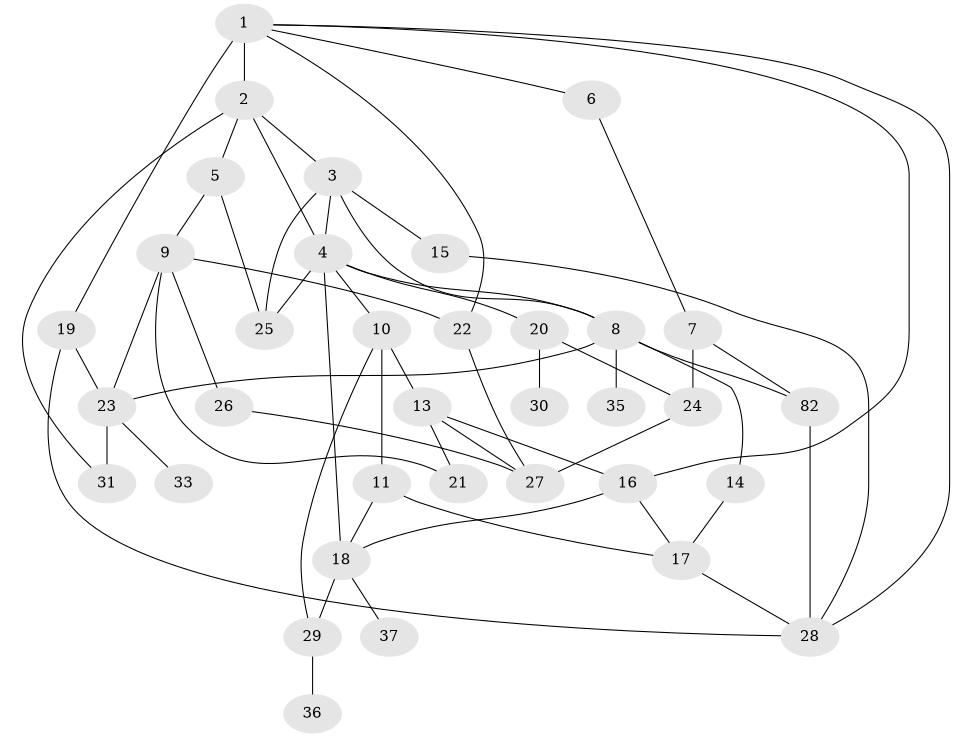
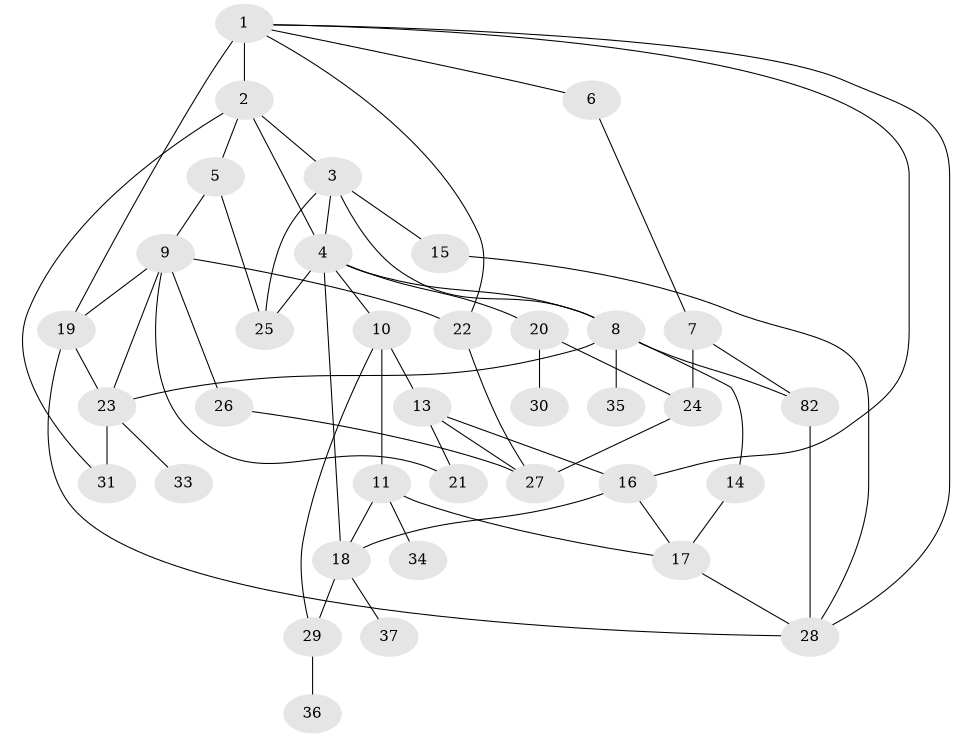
edge "9" -- "19": added
node "34": added
